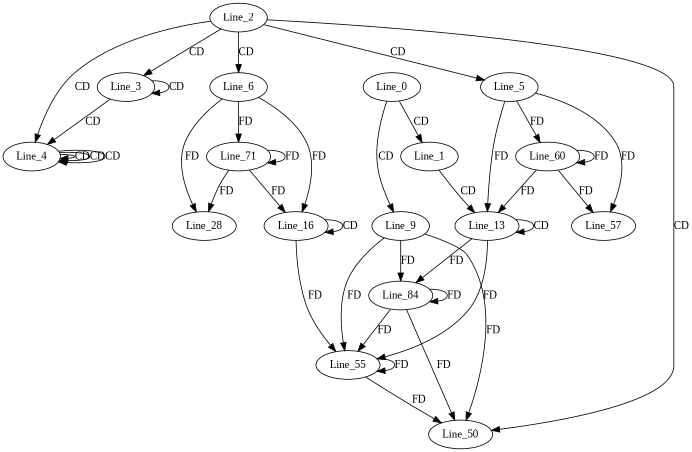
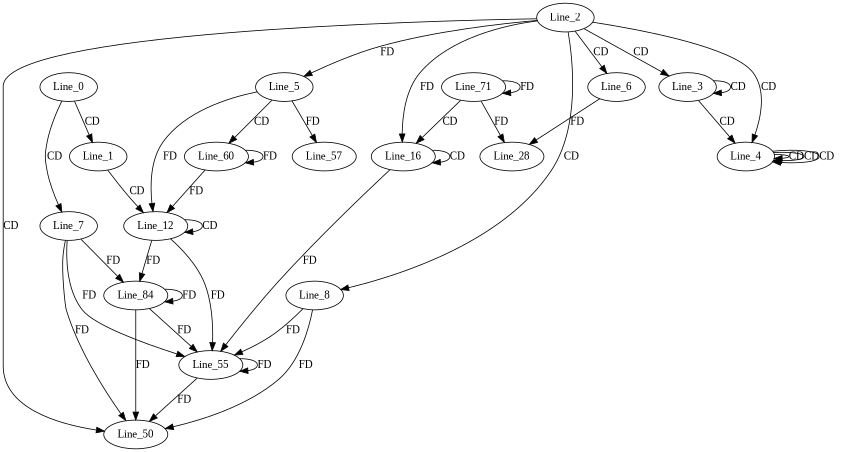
edge "Line_2" -> "Line_5": label "CD" -> "FD"
edge "Line_6" -> "Line_71": removed, label "FD"
edge "Line_5" -> "Line_60": label "FD" -> "CD"
edge "Line_6" -> "Line_16": now "Line_2" -> "Line_16"
edge "Line_60" -> "Line_57": removed, label "FD"
edge "Line_71" -> "Line_16": label "FD" -> "CD"
node "Line_9": label "Line_9" -> "Line_7"
node "Line_13": label "Line_13" -> "Line_12"
node "Line_8": added
